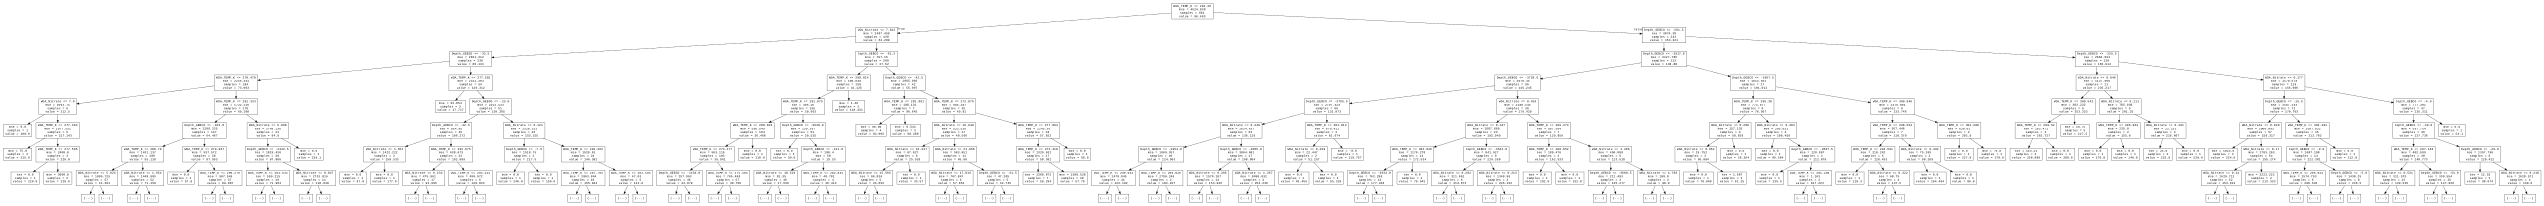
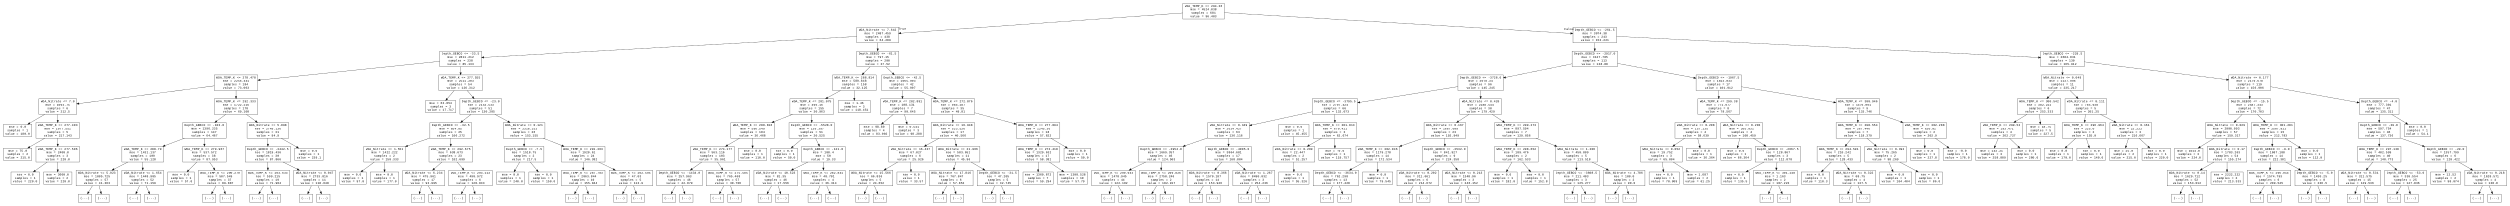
edge "WOA_Nitrate <= 0.209 mse = 22.447 samples = 2 value = 51.257" -> "mse = 0.0 samples = 1 value = 45.455": reversed
node "mse = 0.0 samples = 1 value = 33.57": label "mse = 0.0 samples = 1 value = 33.57" -> "mse = 0.0 value = 1 value = 33.57"
